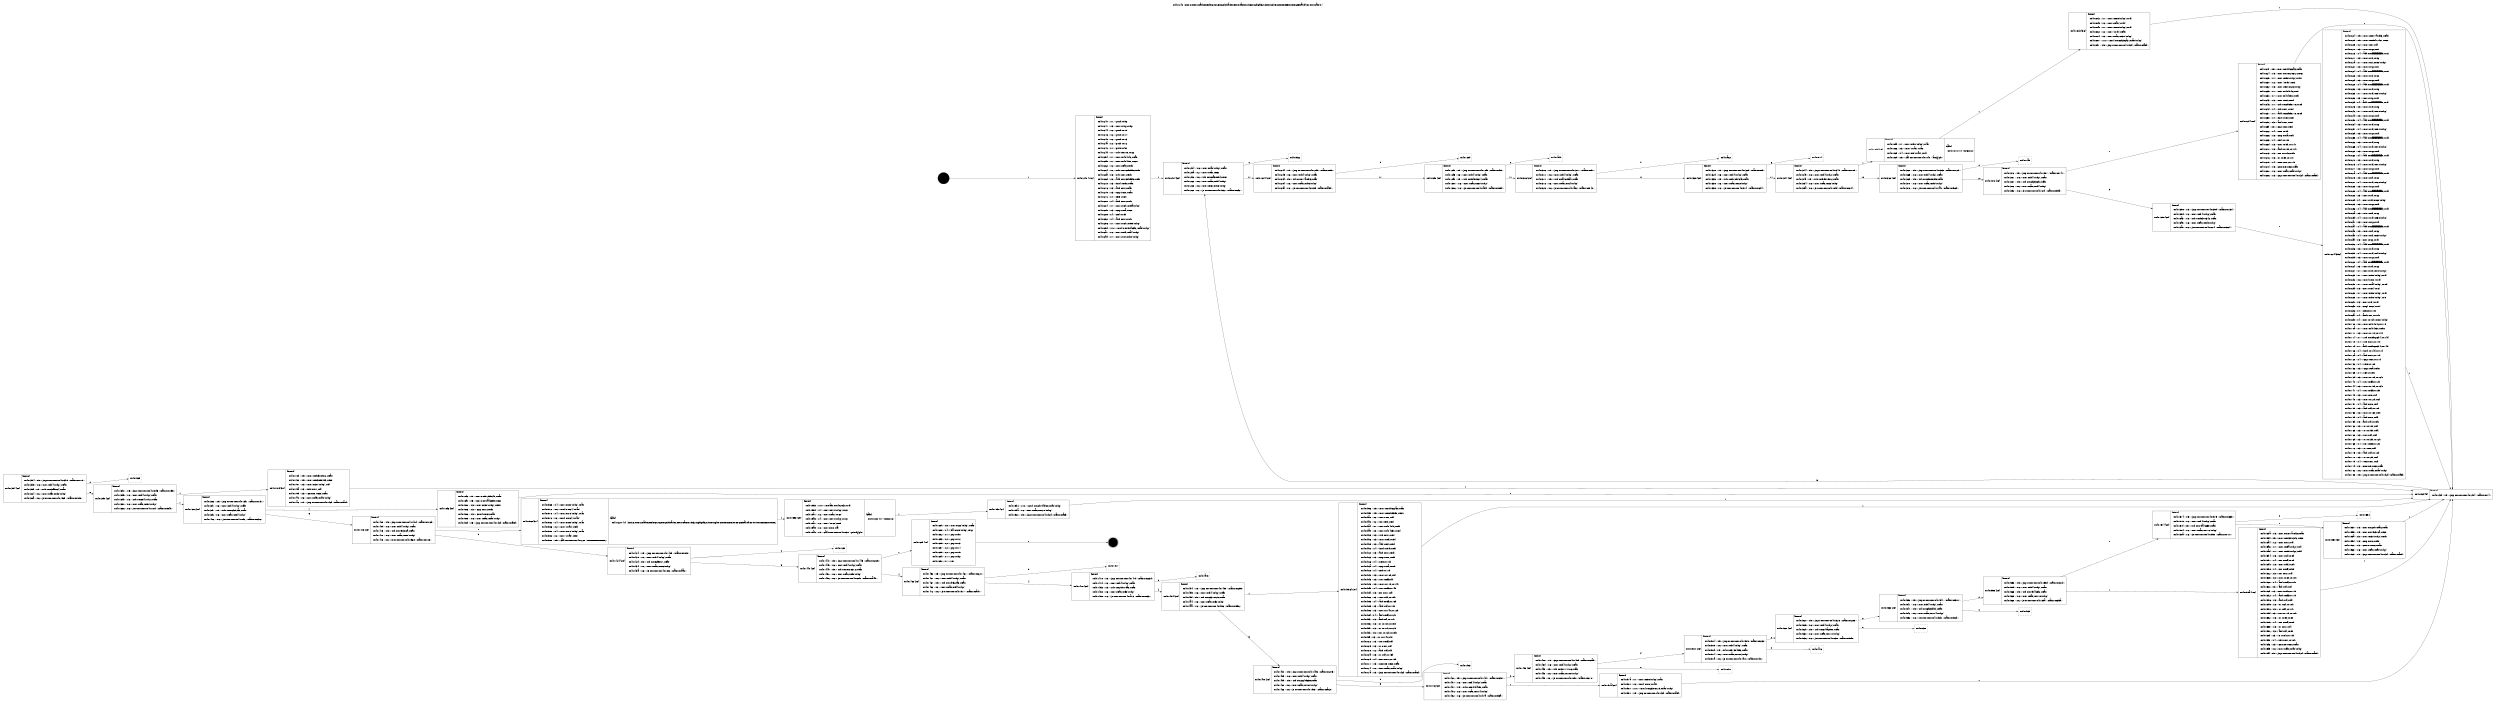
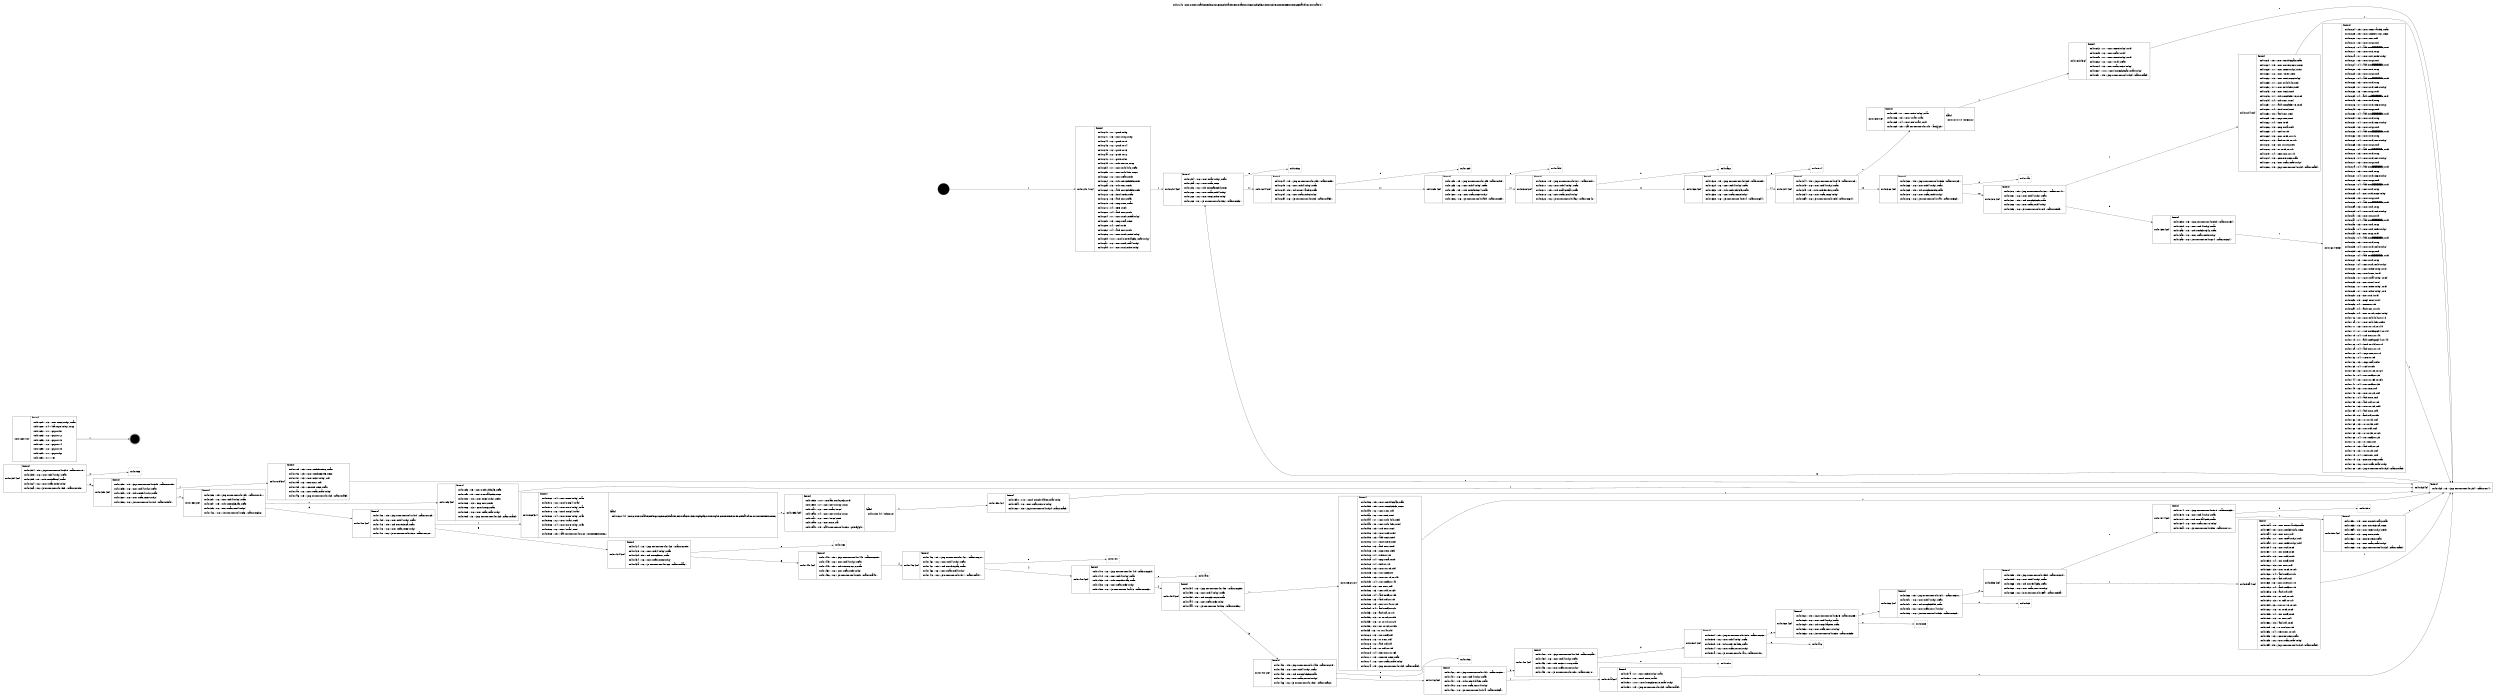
edge "0x401440 [28]" -> "0x401c8b [18]": removed, label "1"
